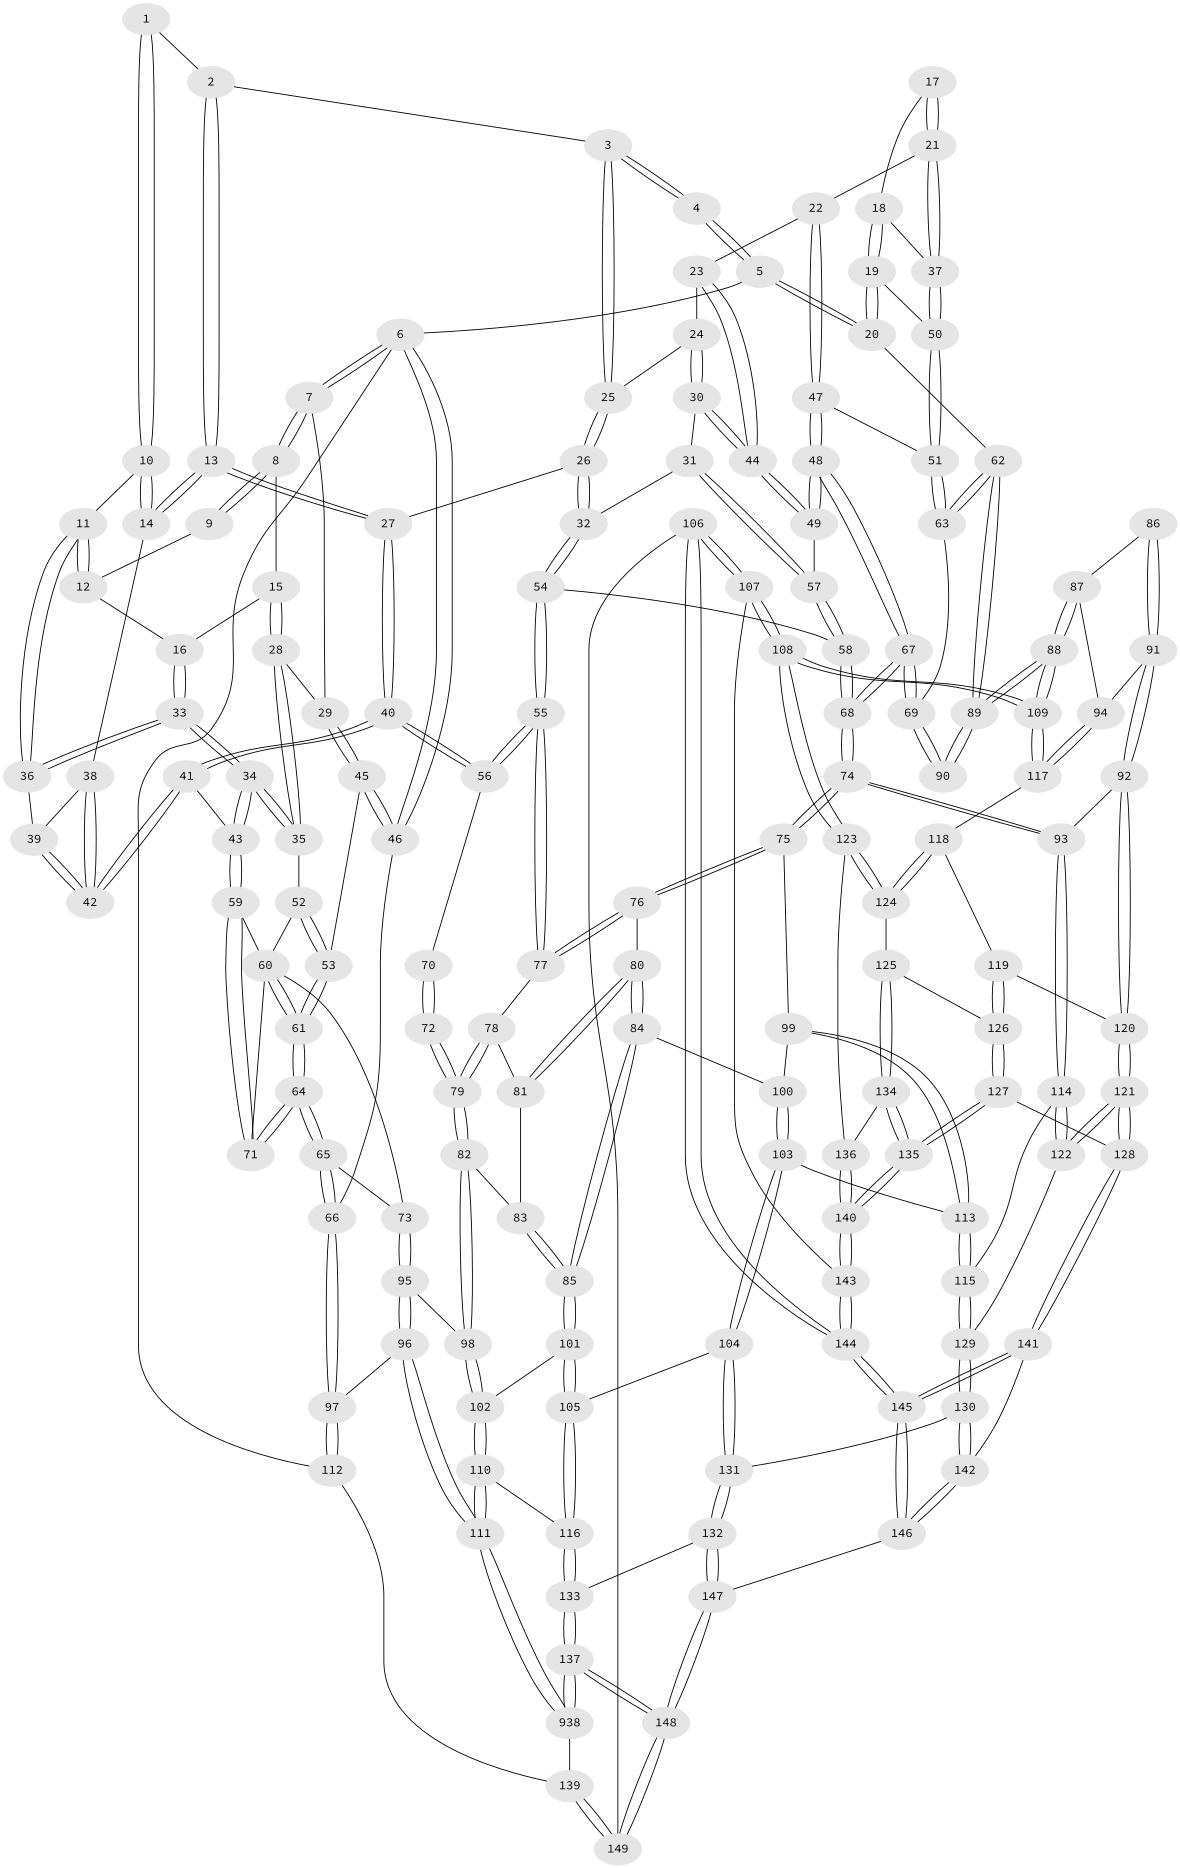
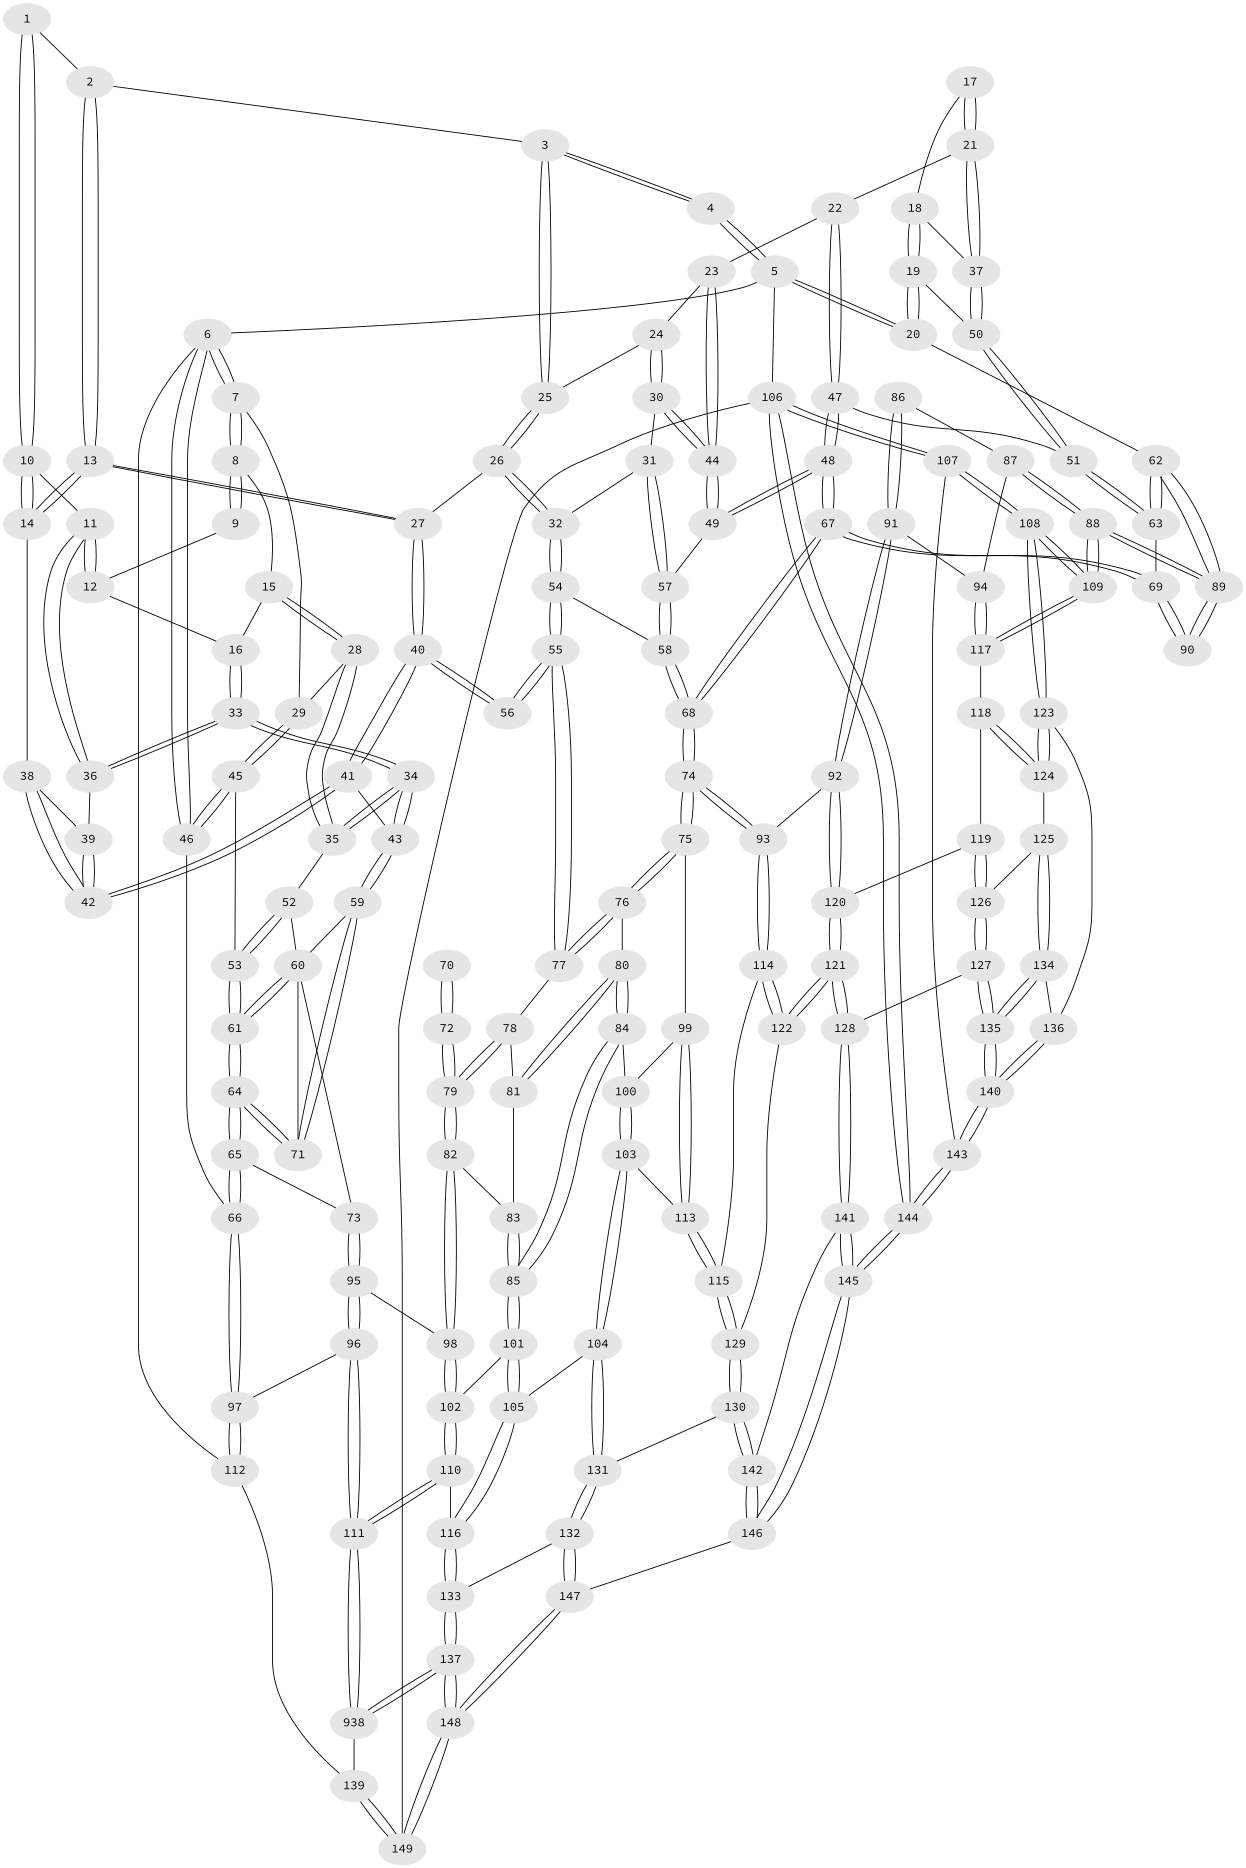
edge "5" -- "106": added
edge "56" -- "70": removed
